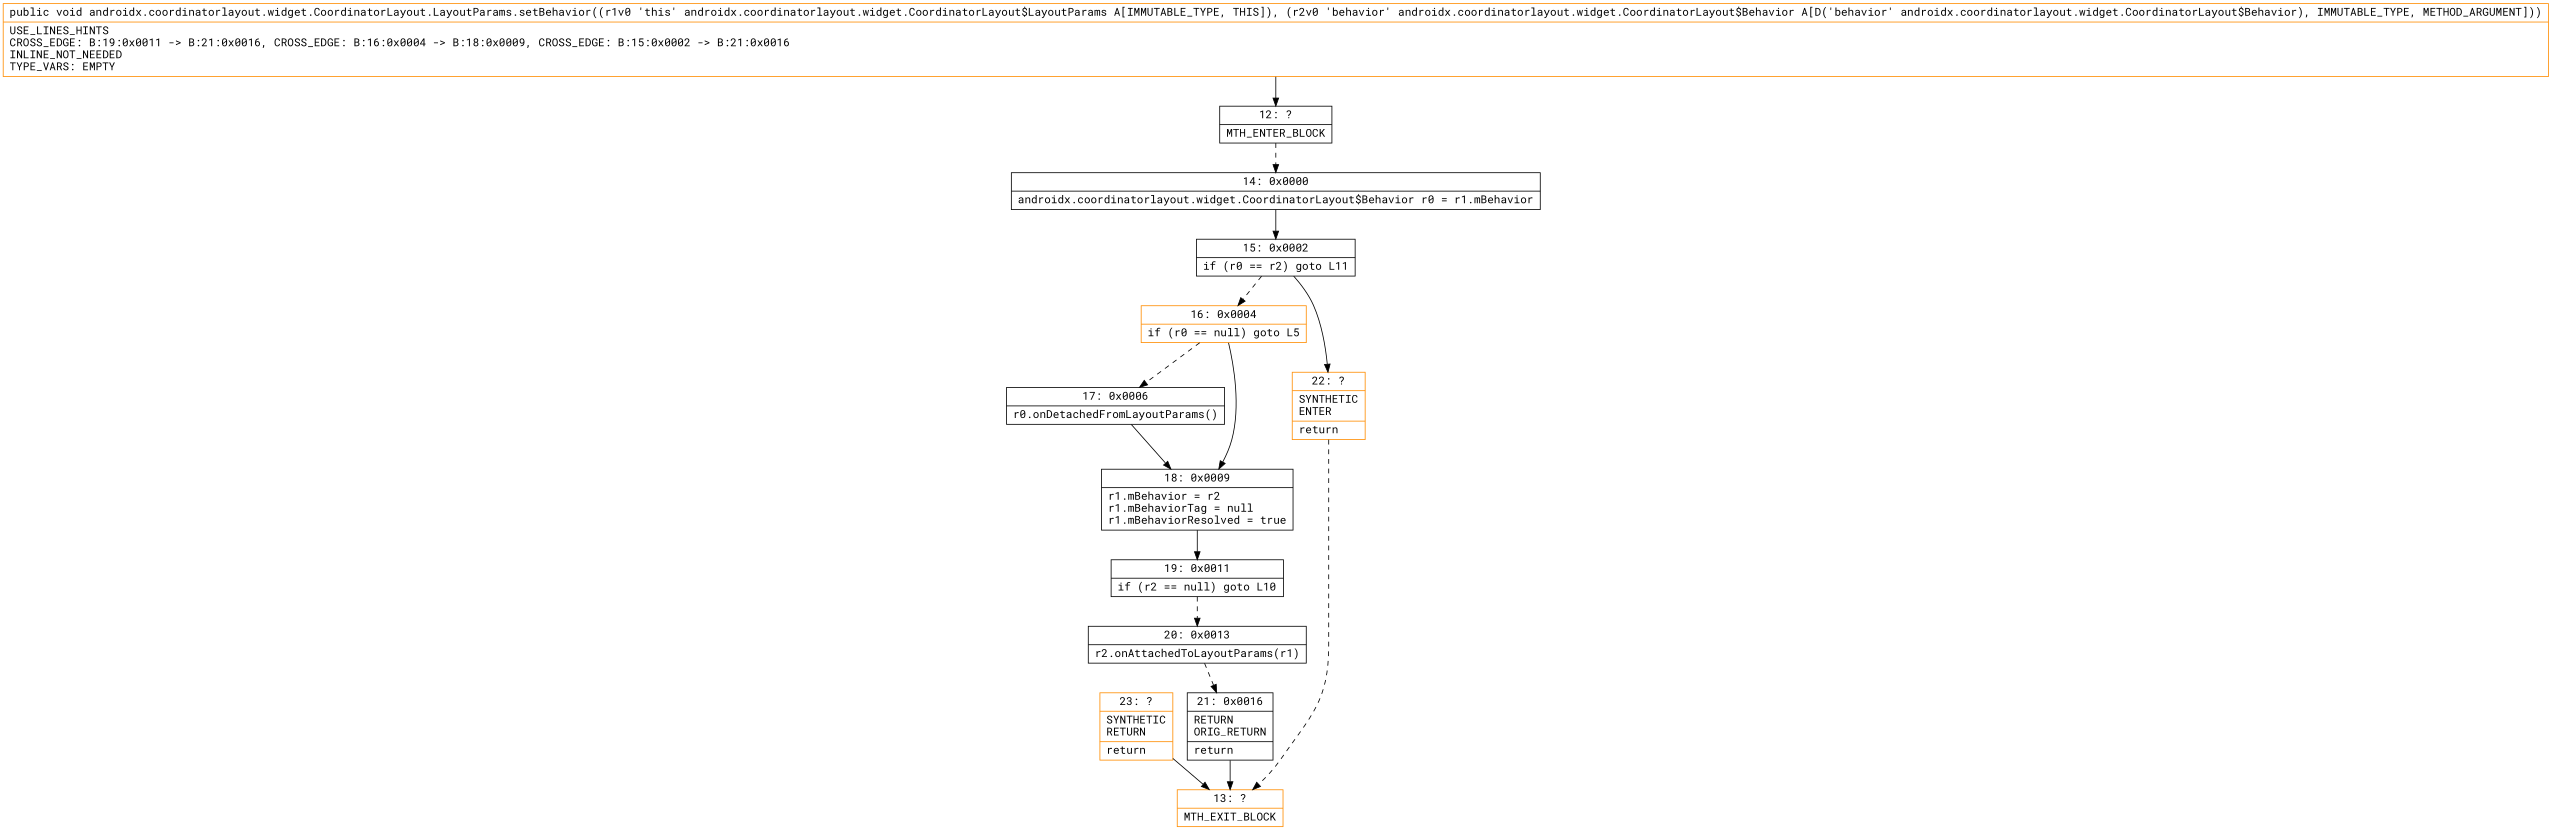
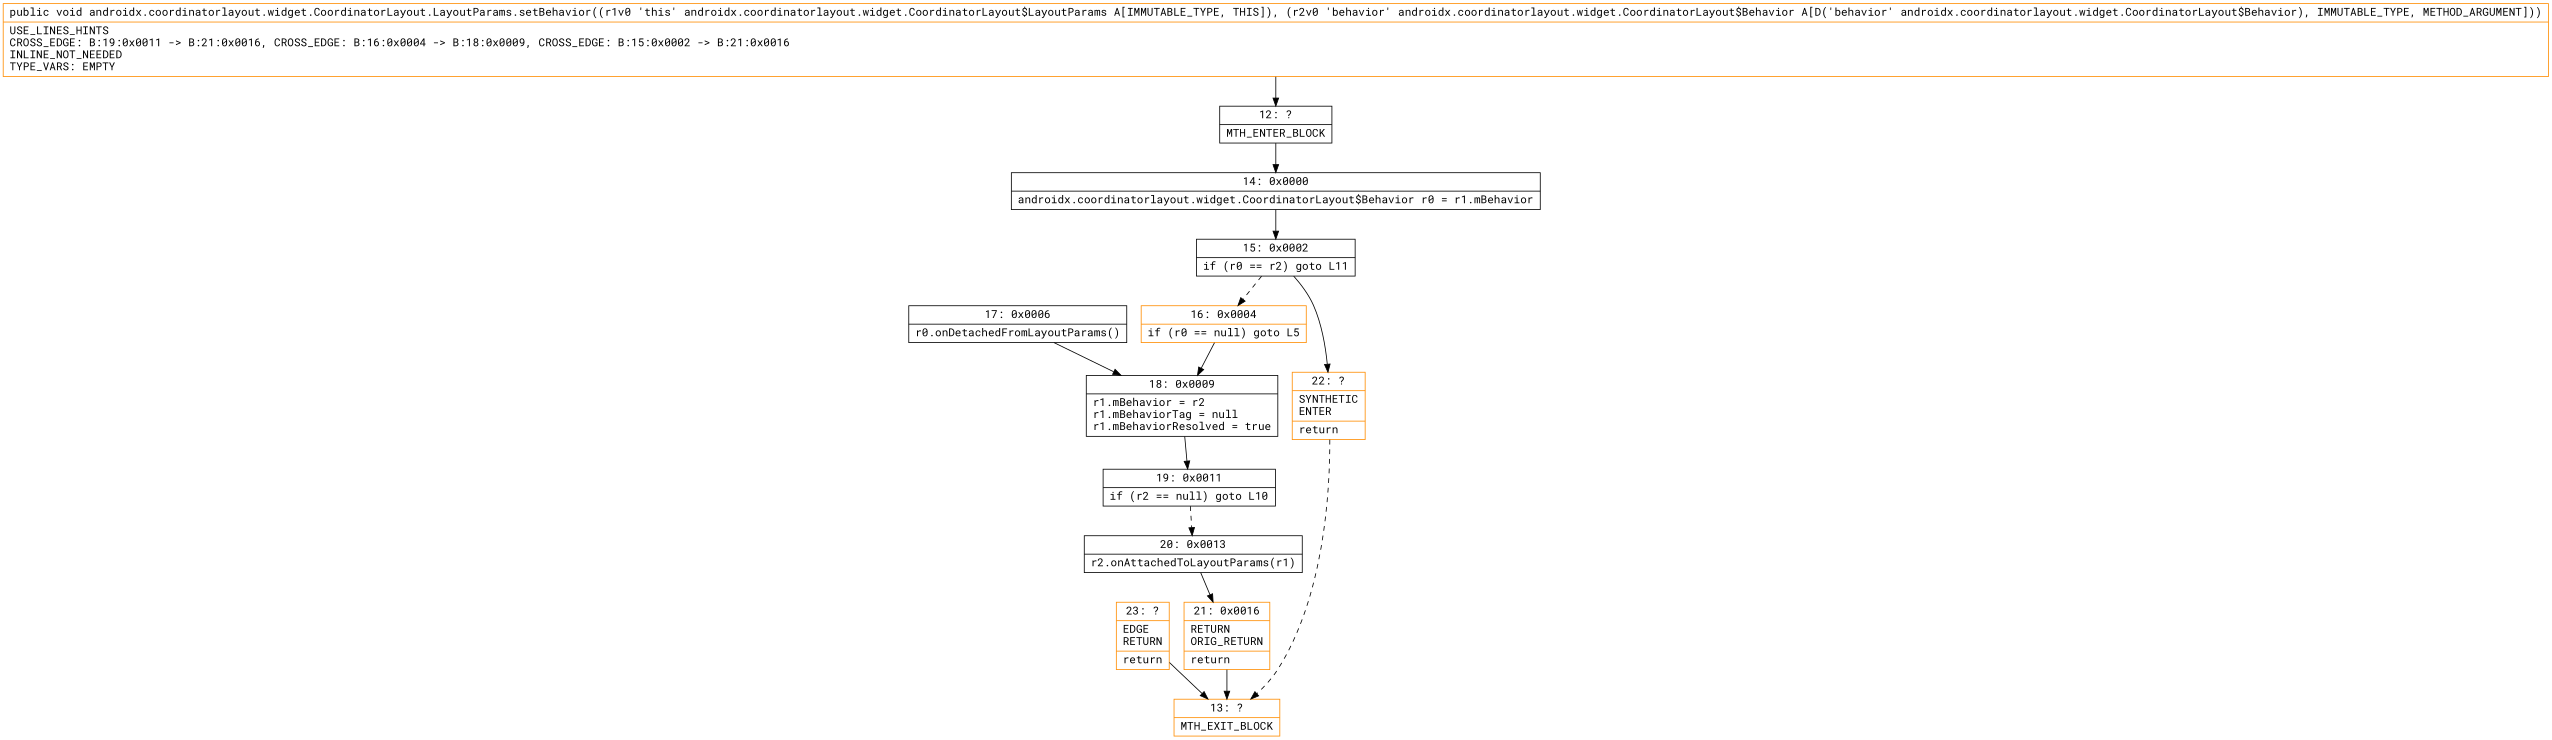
edge "12: ?" -> "14: 0x0000": style dashed -> solid
edge "16: 0x0004" -> "17: 0x0006": removed
edge "20: 0x0013" -> "21: 0x0016": style dashed -> solid
node "23: ?": text "SYNTHETIC" -> "EDGE"
node "21: 0x0016": color black -> darkorange
